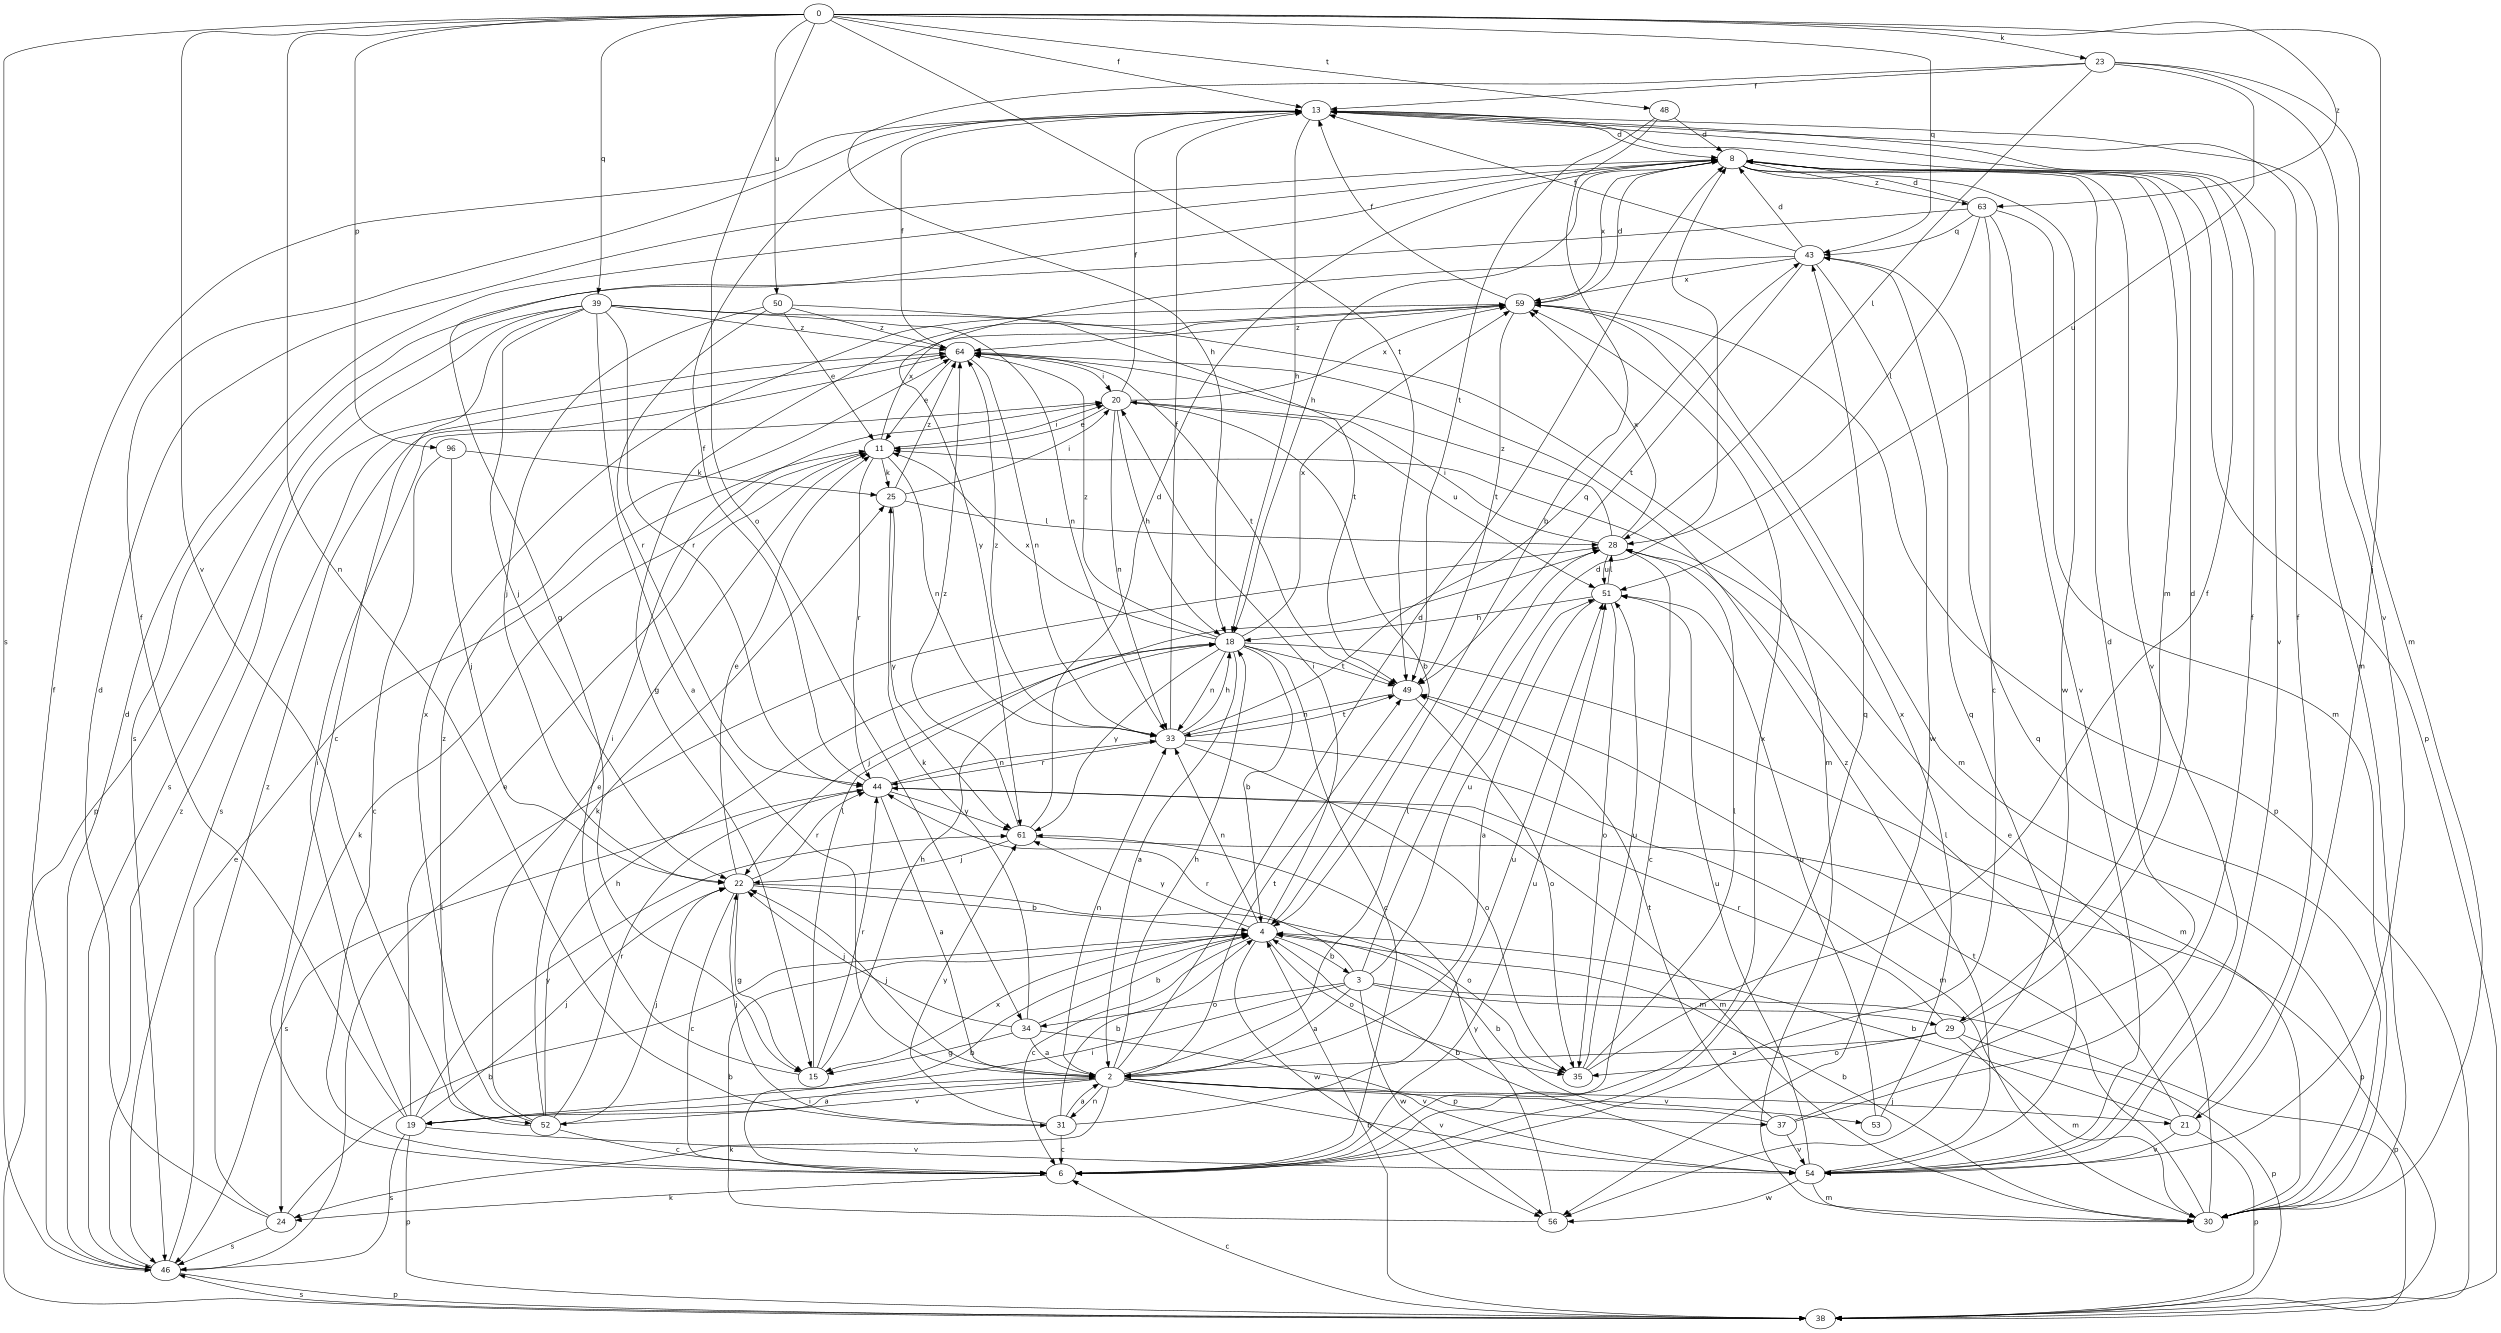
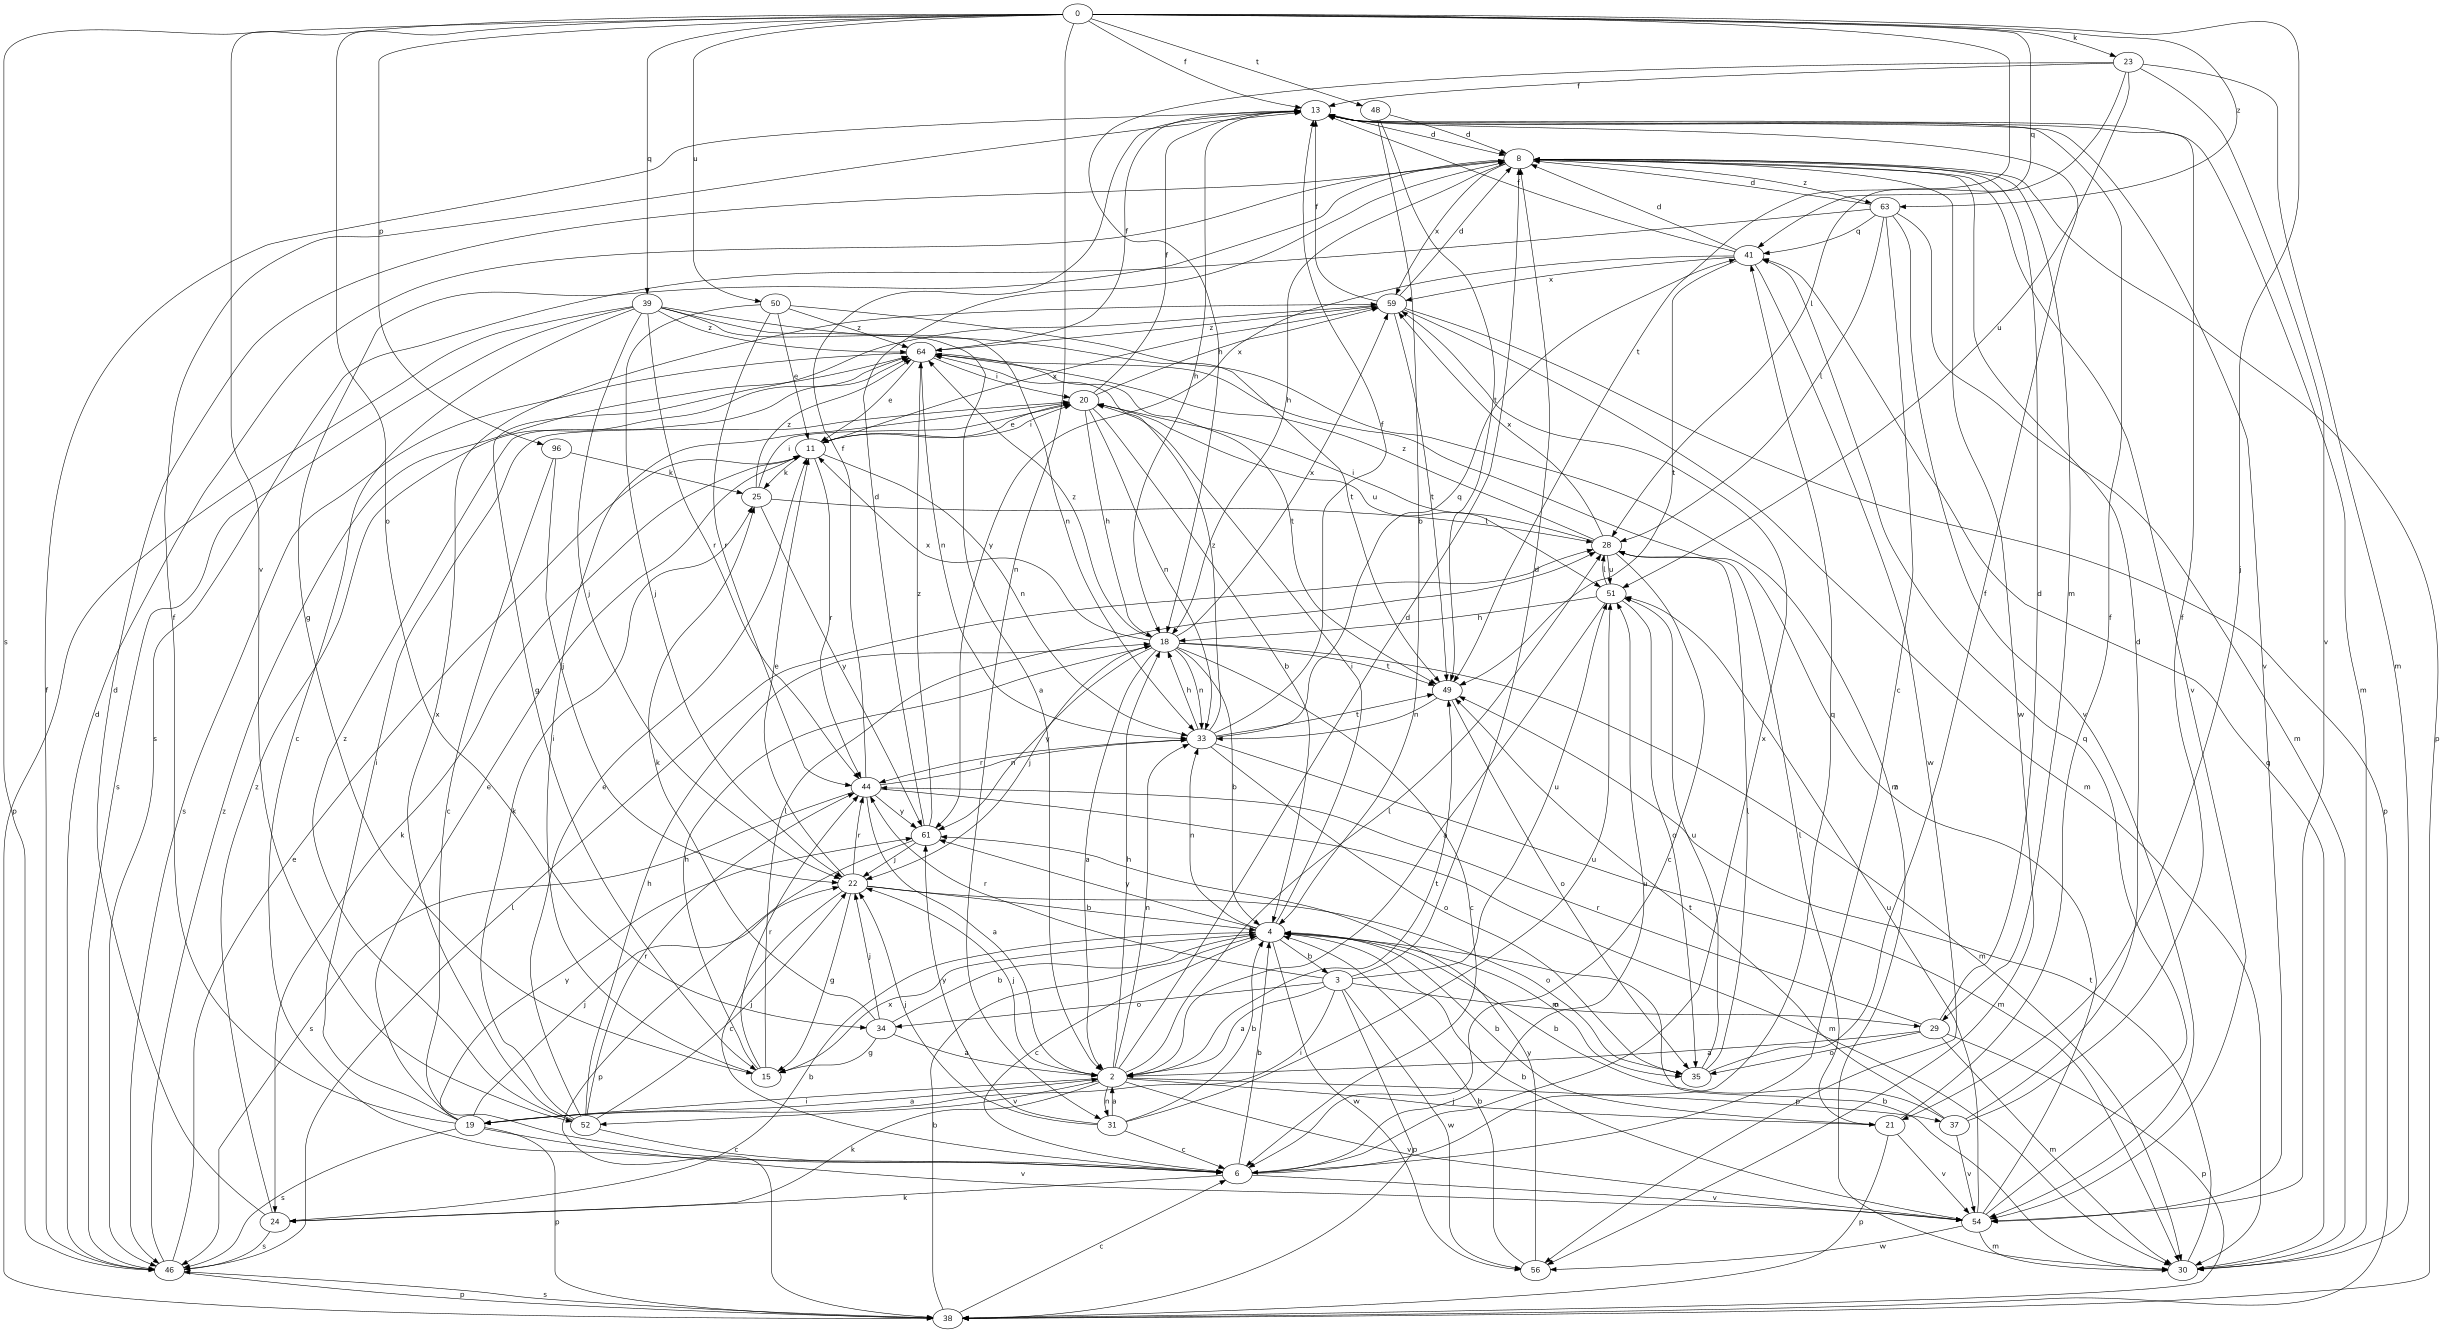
node "43": label "43" -> "41"
edge "30" -> "11": removed, label "e"
edge "34" -> "54": now "6" -> "54"
node "53": removed
